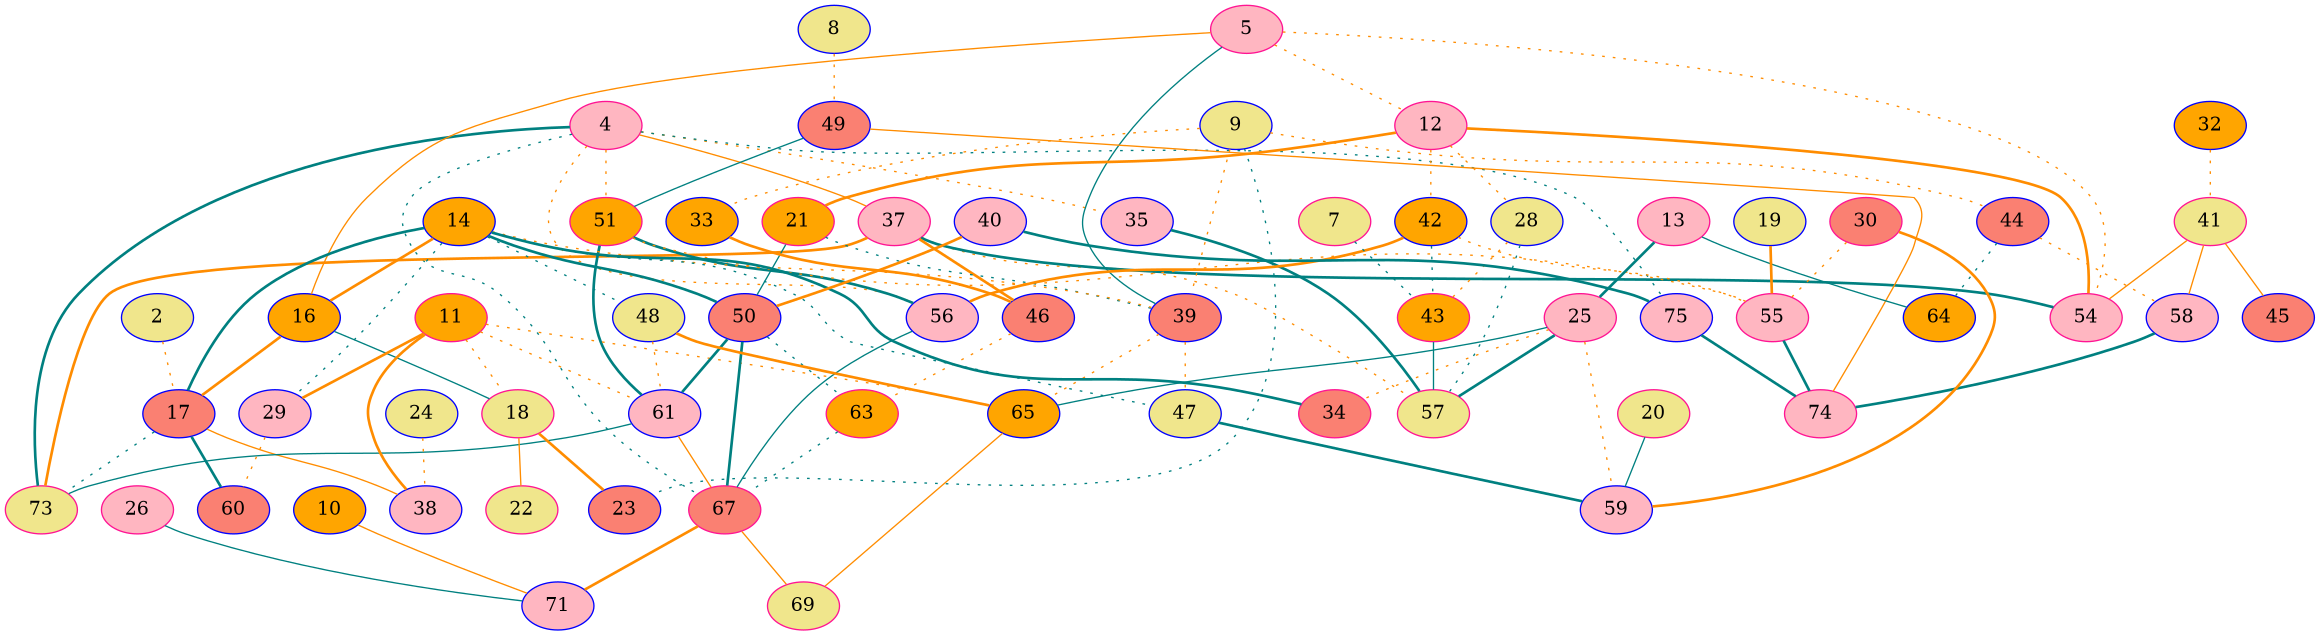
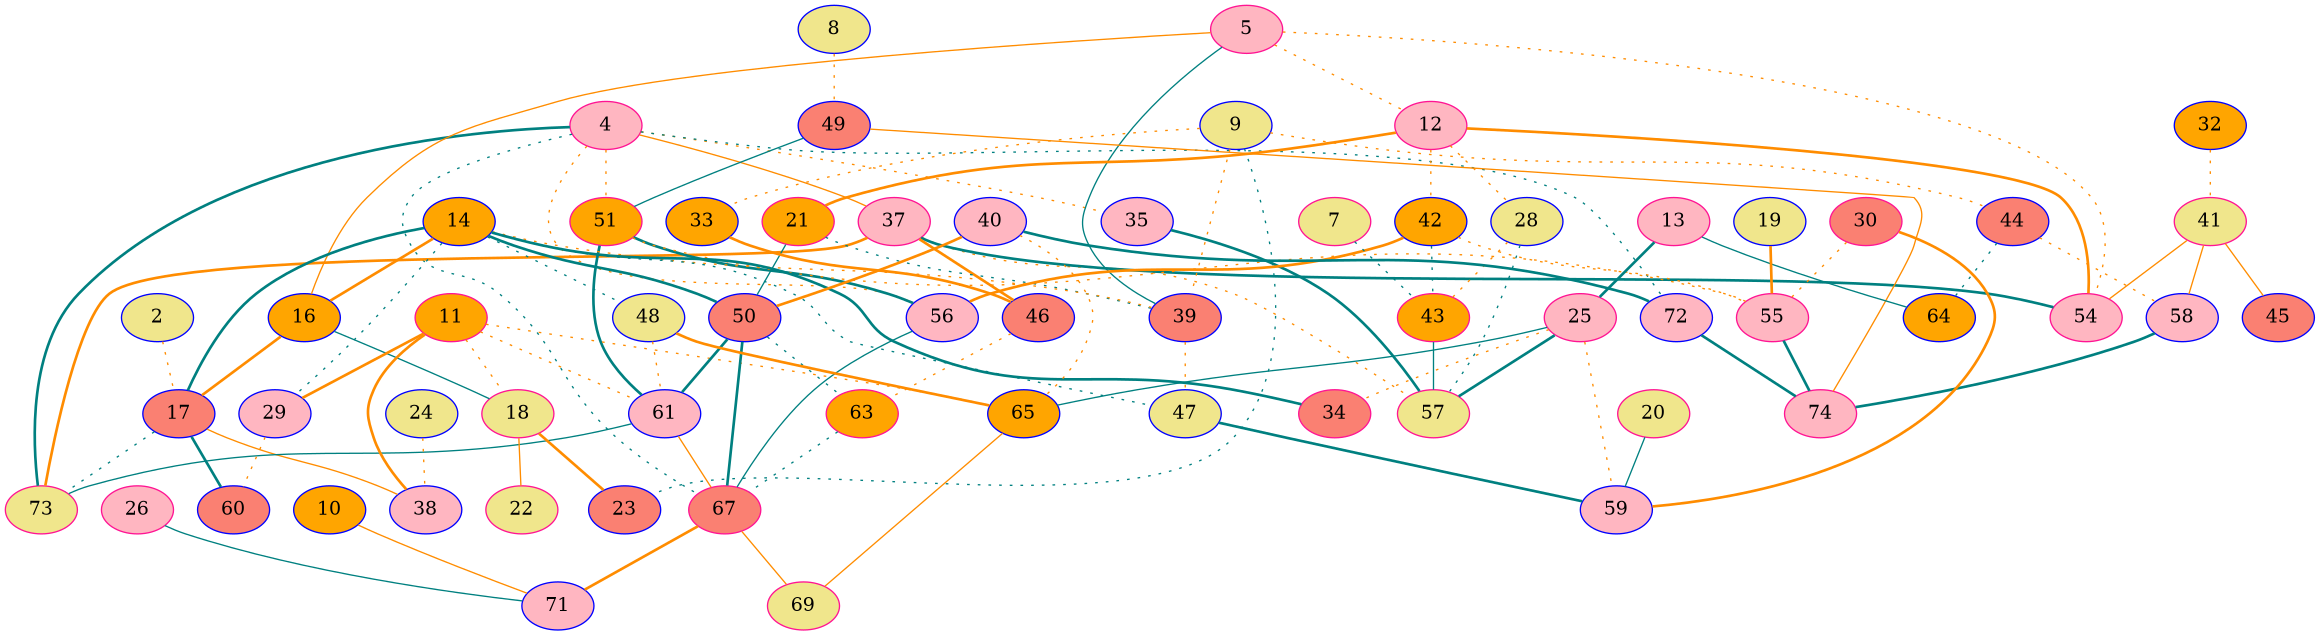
node "75": label "75" -> "72"
edge "39" -- "65": now "40" -- "65"
